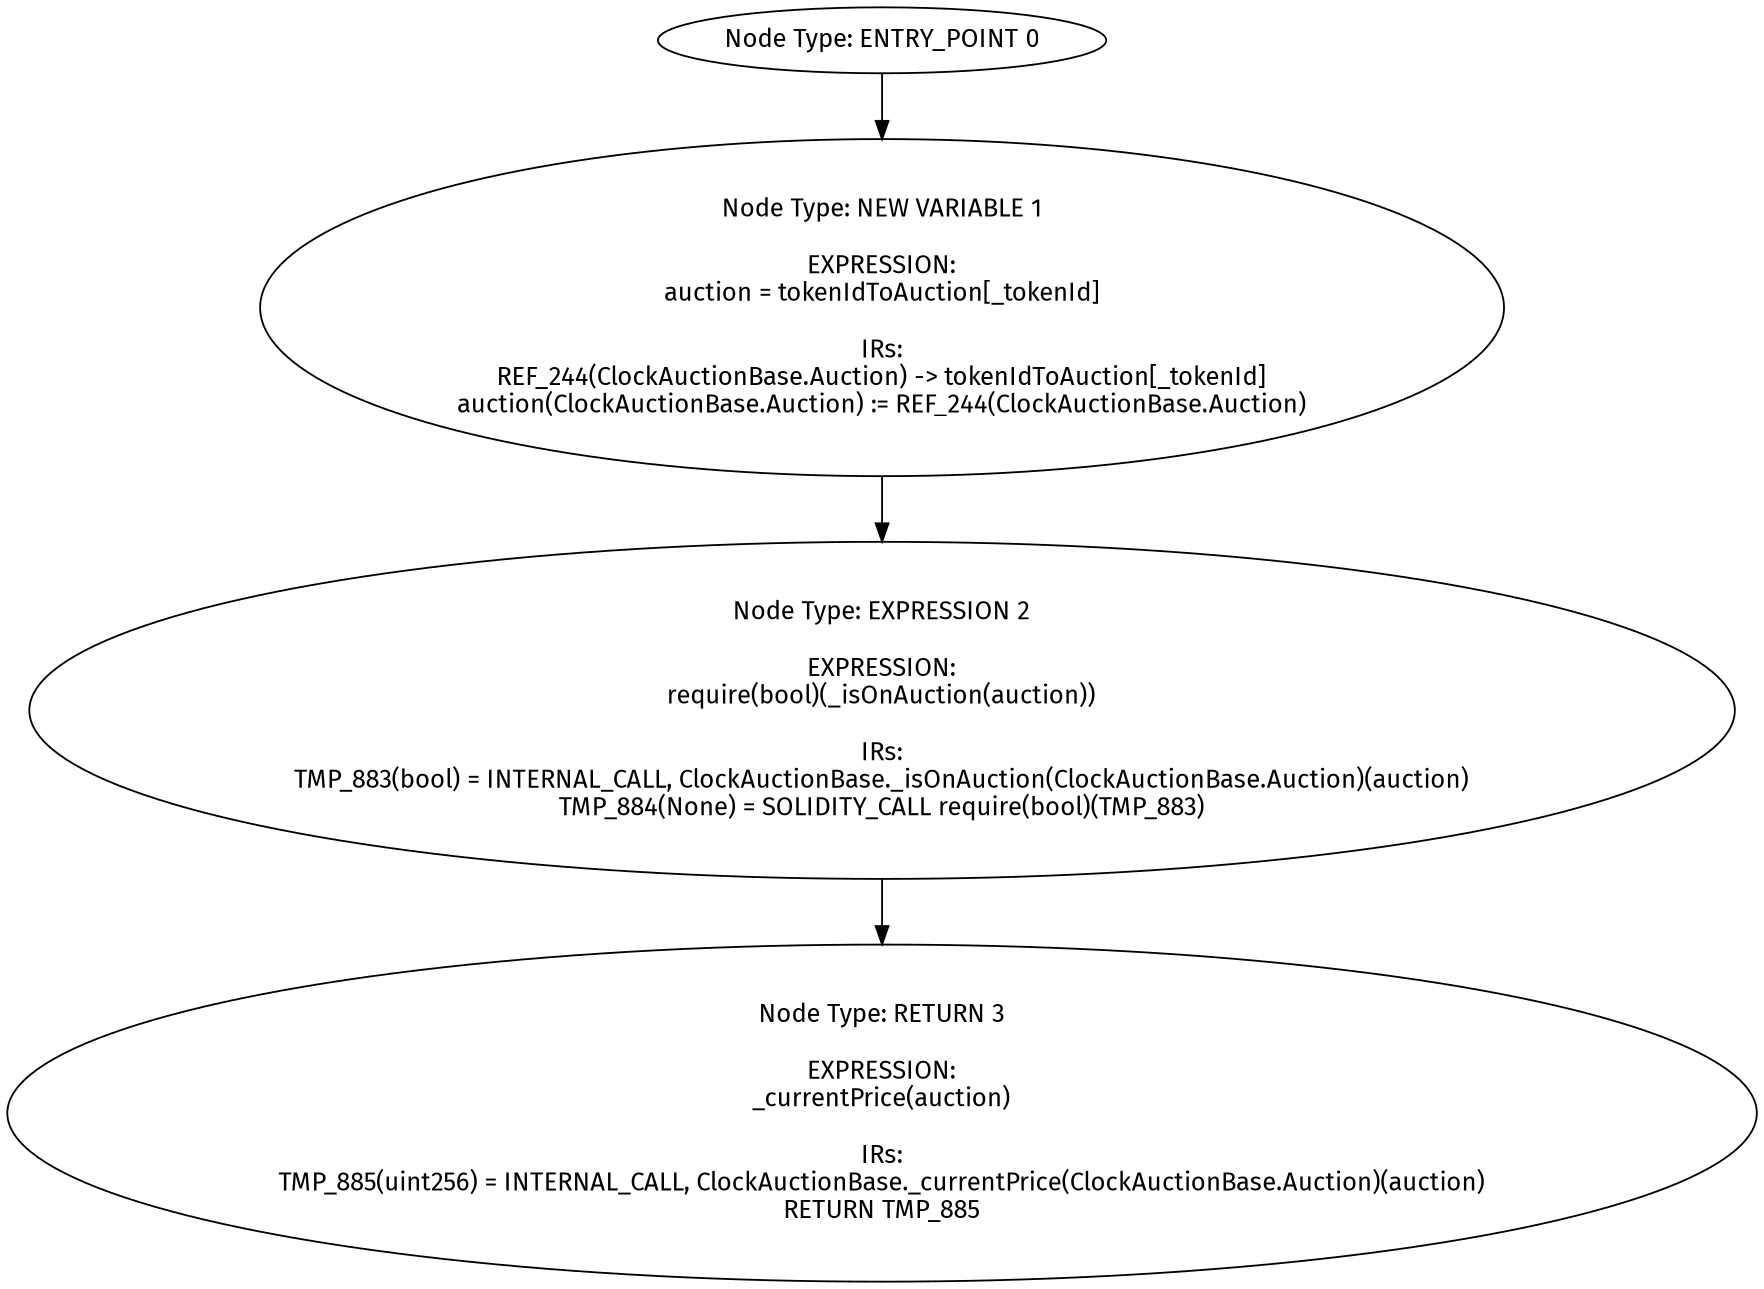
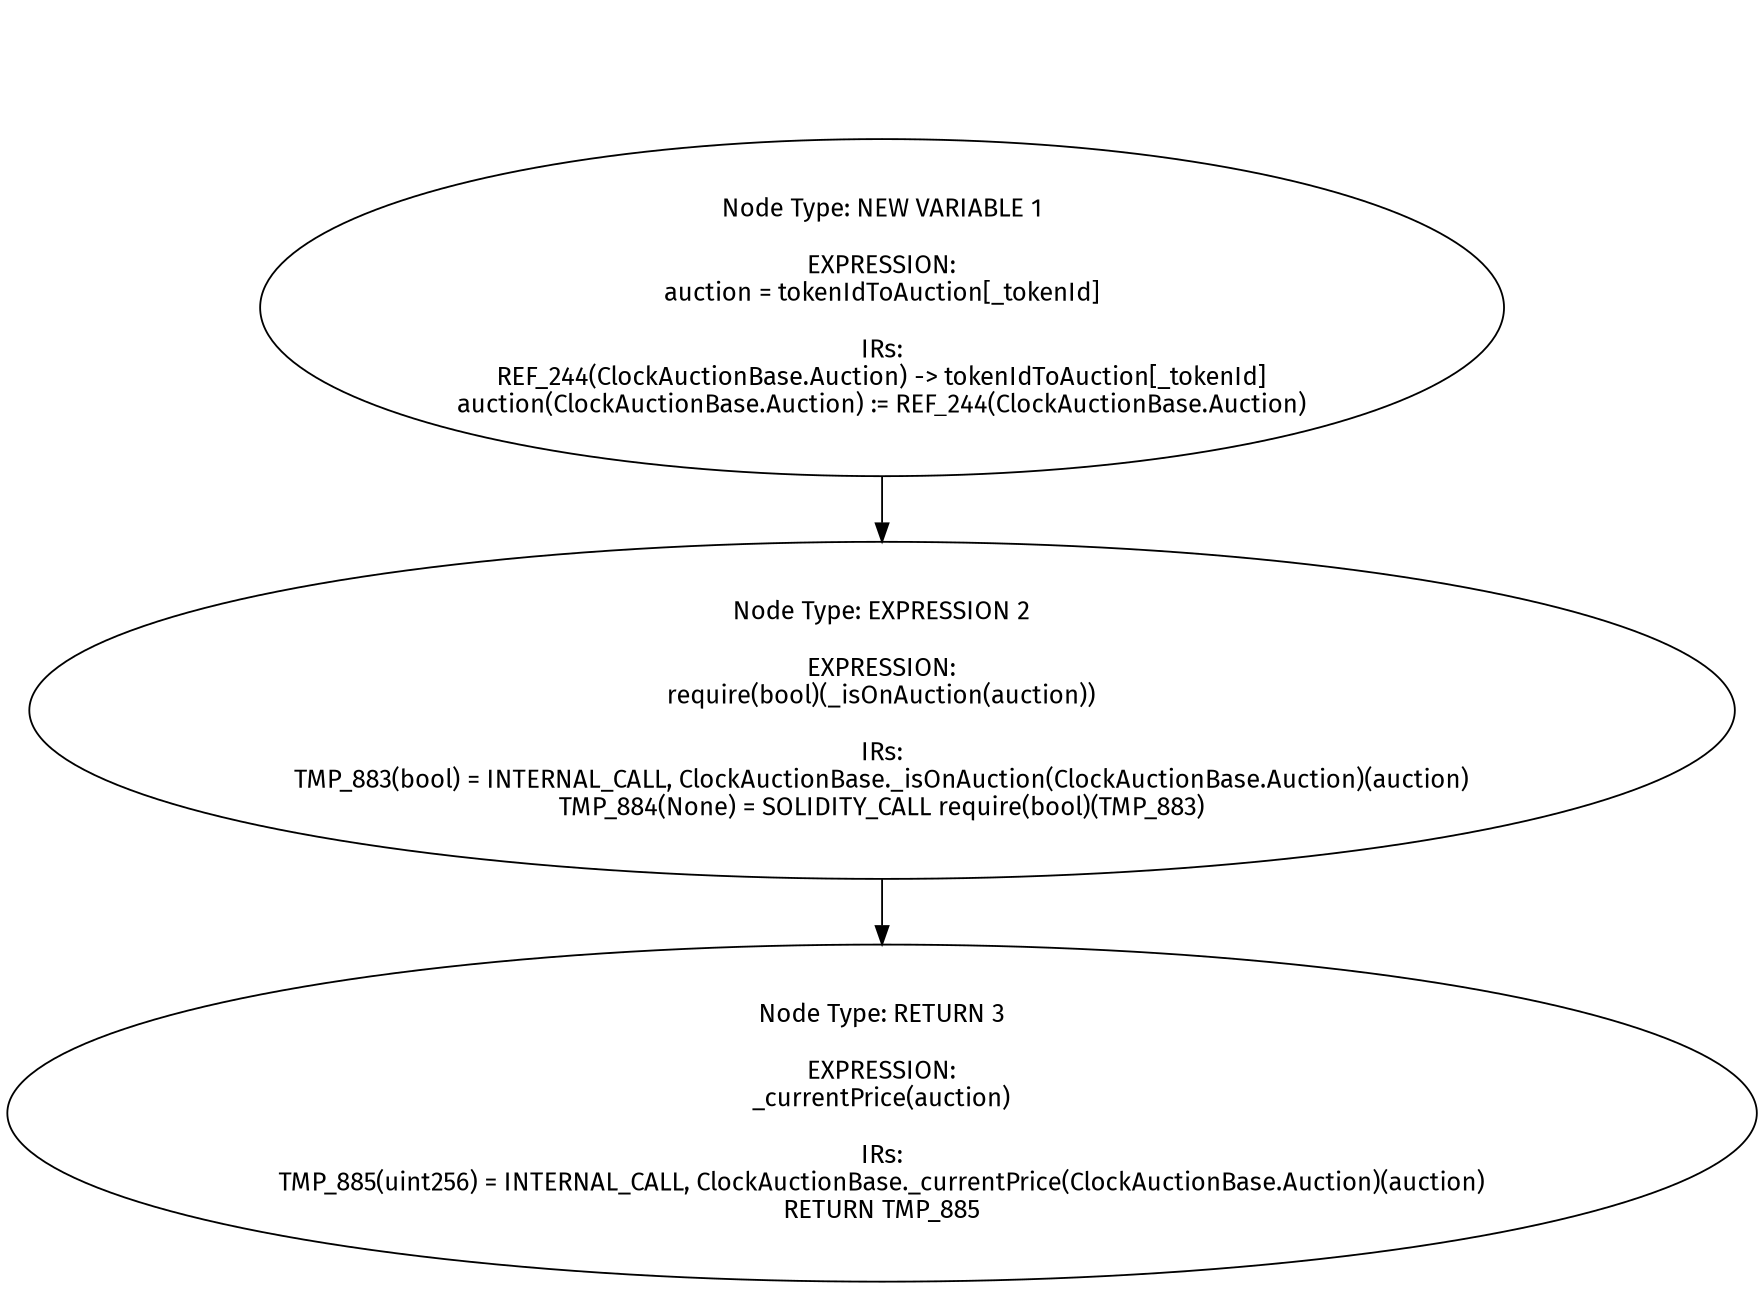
node "Node Type: ENTRY_POINT 0": removed
